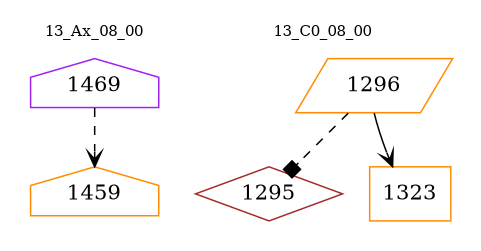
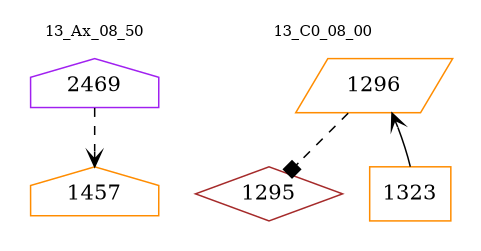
cluster "13_Ax_08_00": label "13_Ax_08_00" -> "13_Ax_08_50"
node "1469": label "1469" -> "2469"
edge "1296" -> "1323": reversed
node "1459": label "1459" -> "1457"
